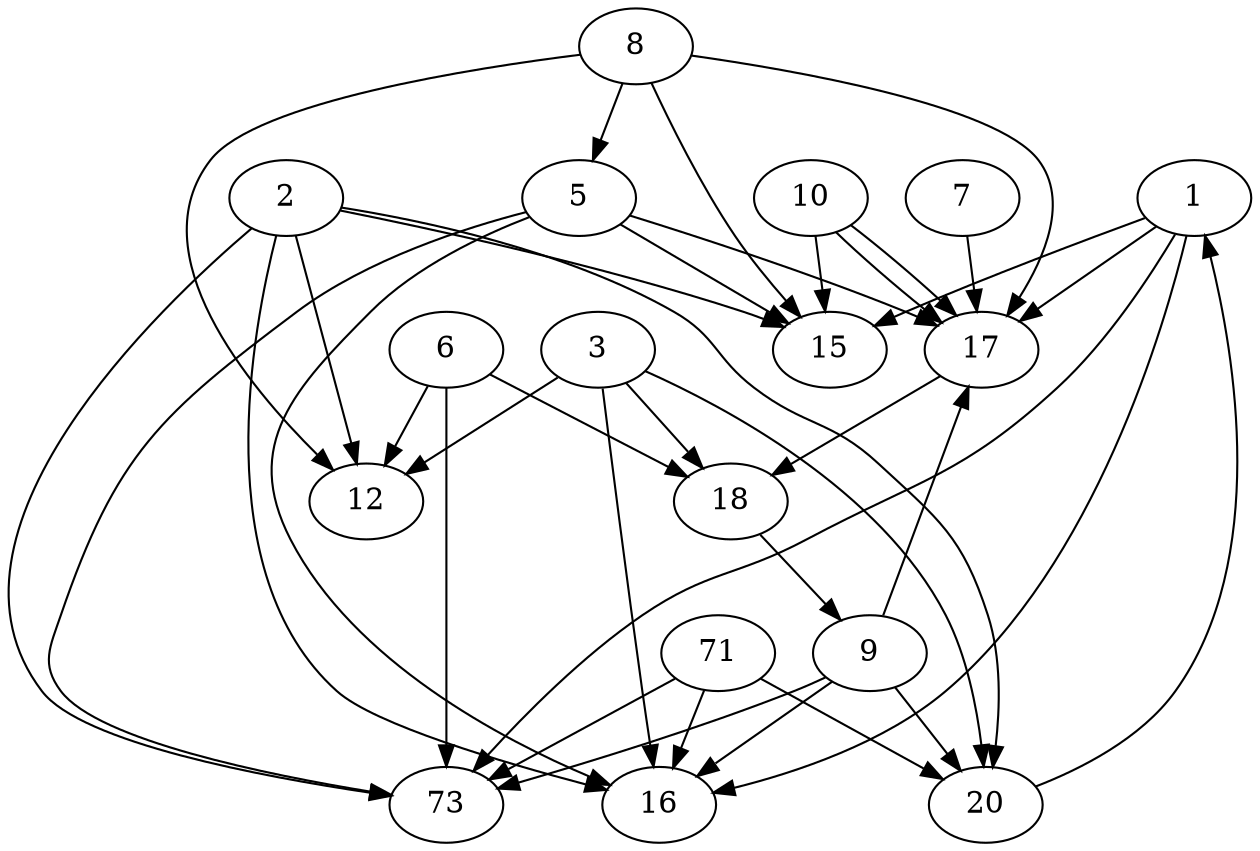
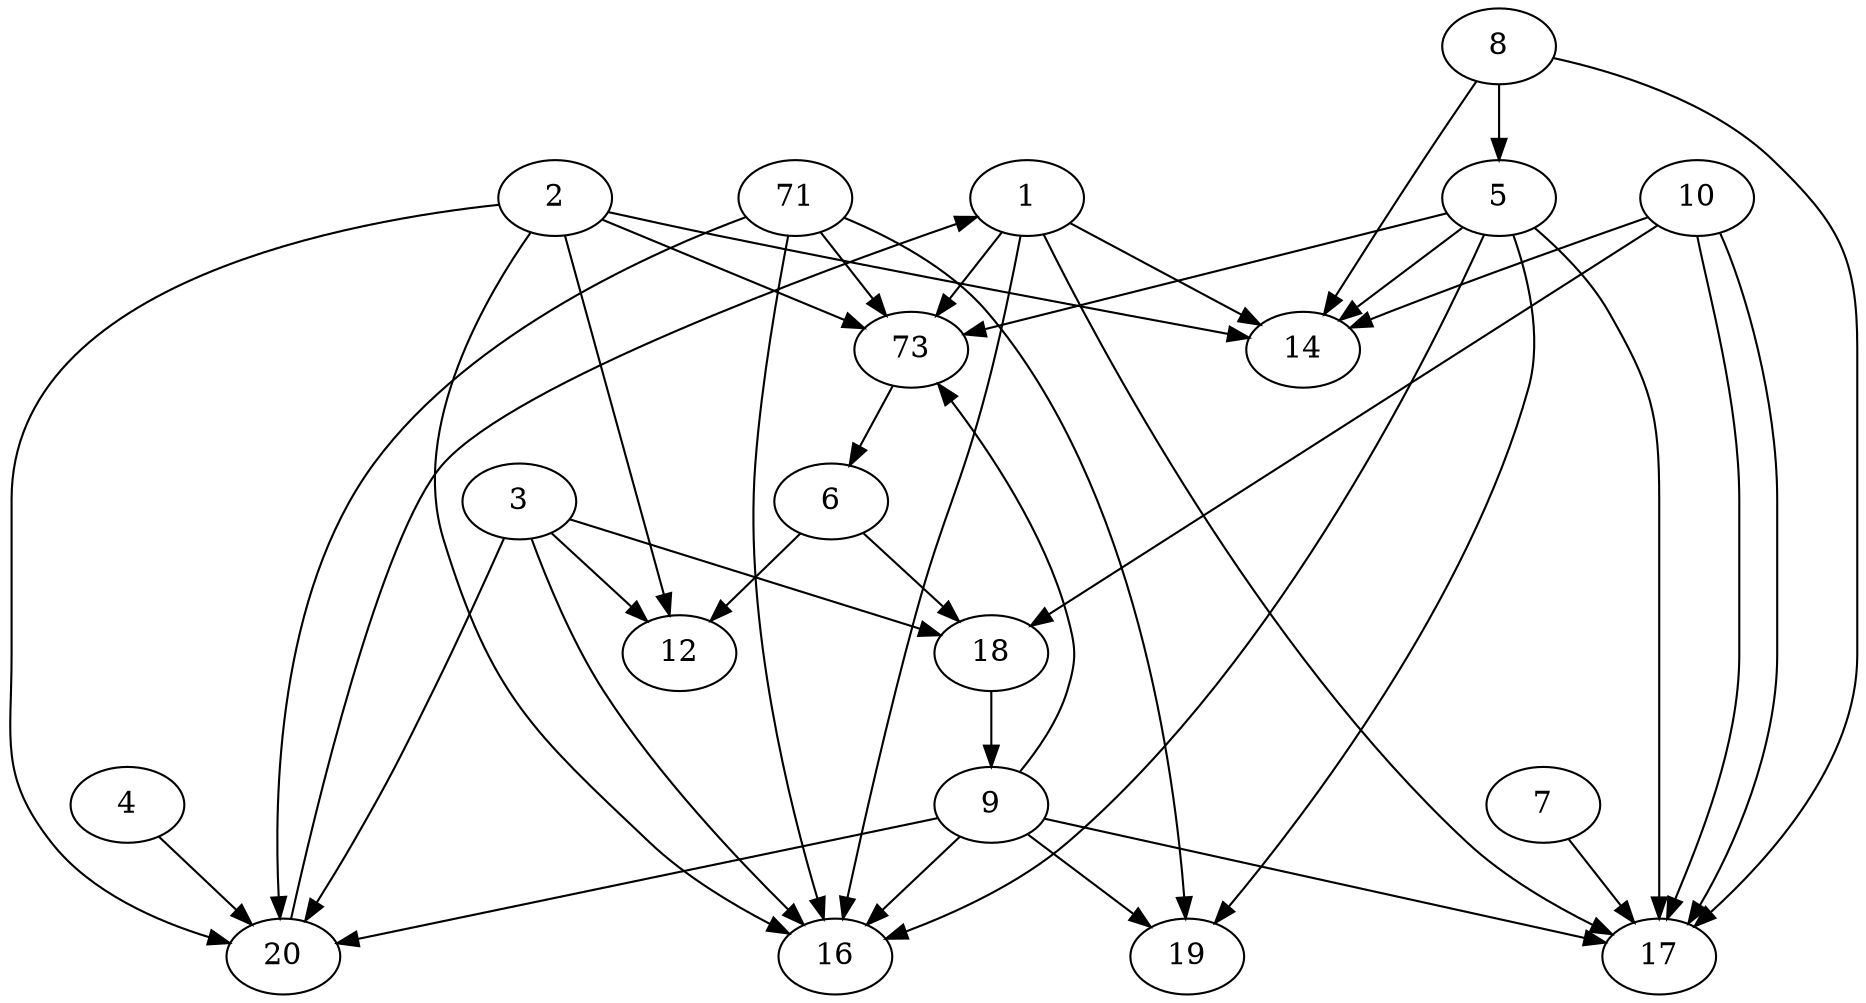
edge "8" -> "12": removed
node "15": label "15" -> "14"
edge "17" -> "18": now "10" -> "18"
edge "6" -> "73": reversed
node "4": added
node "19": added
